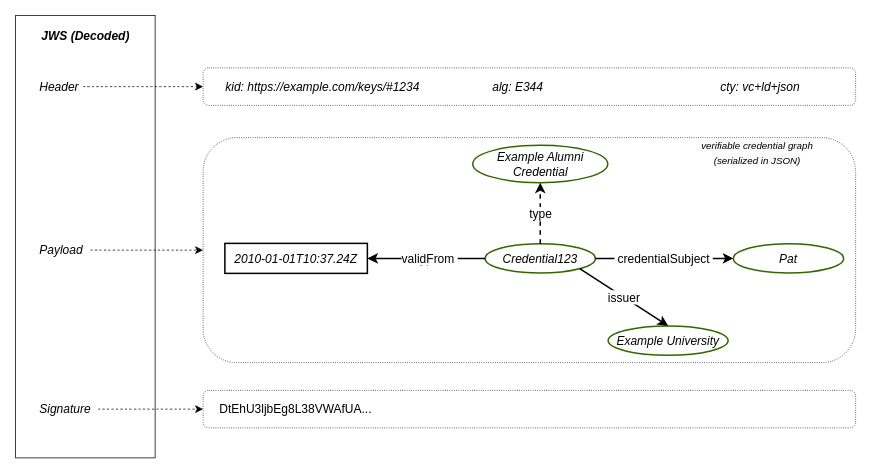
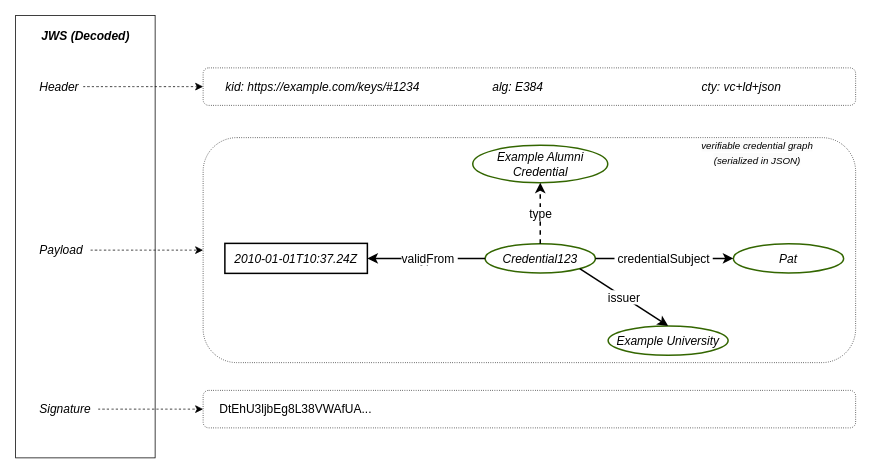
node "alg: E344": label "alg: E344" -> "alg: E384"
node "cty: vc+ld+json": moved (779, 87) -> (760, 87)
